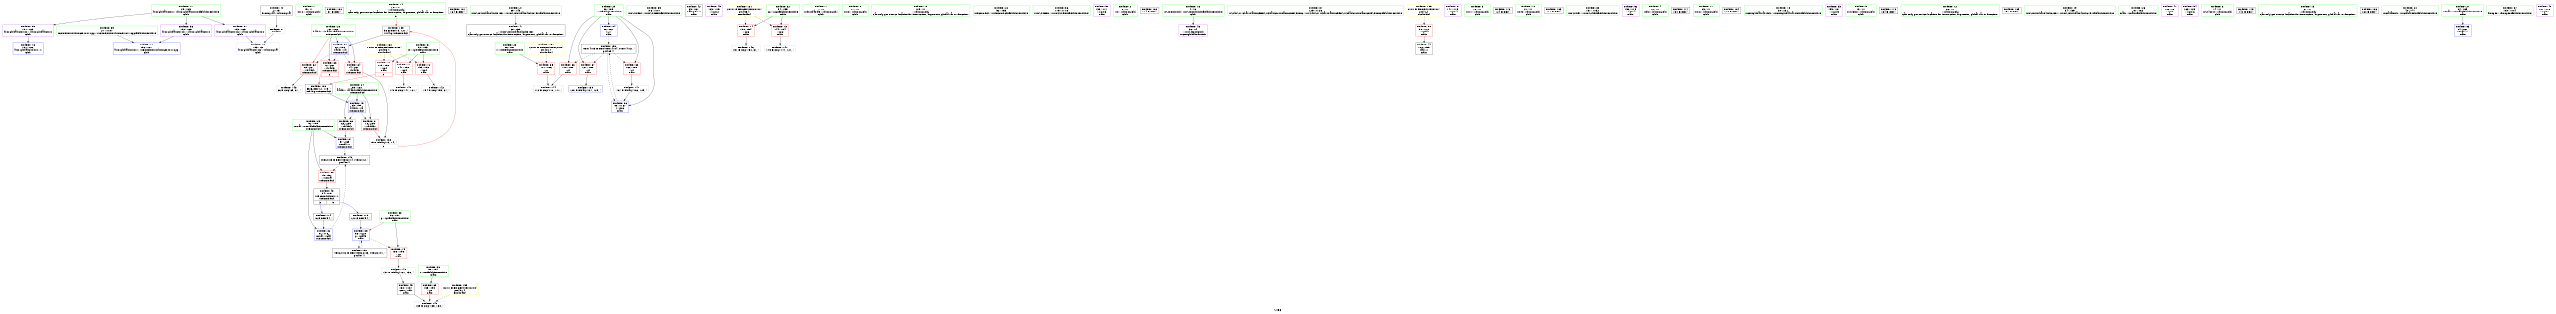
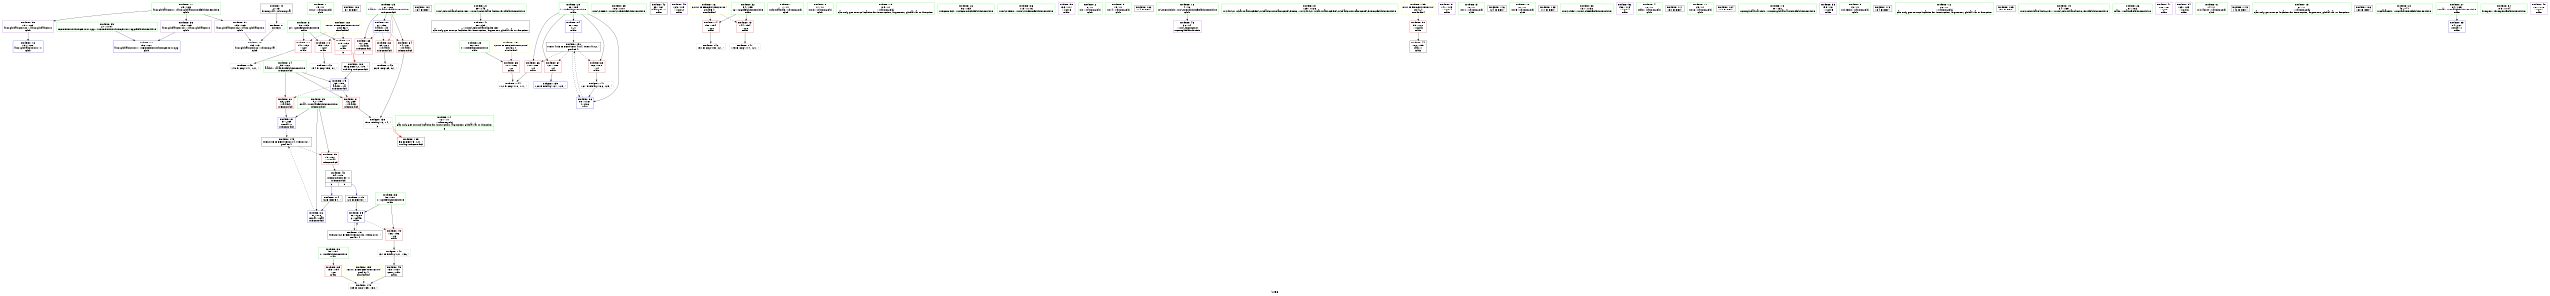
node "NodeID: 9": added
edge "NodeID: 189" -> "NodeID: 80": removed
edge "NodeID: 33" -> "NodeID: 85": color red -> black
